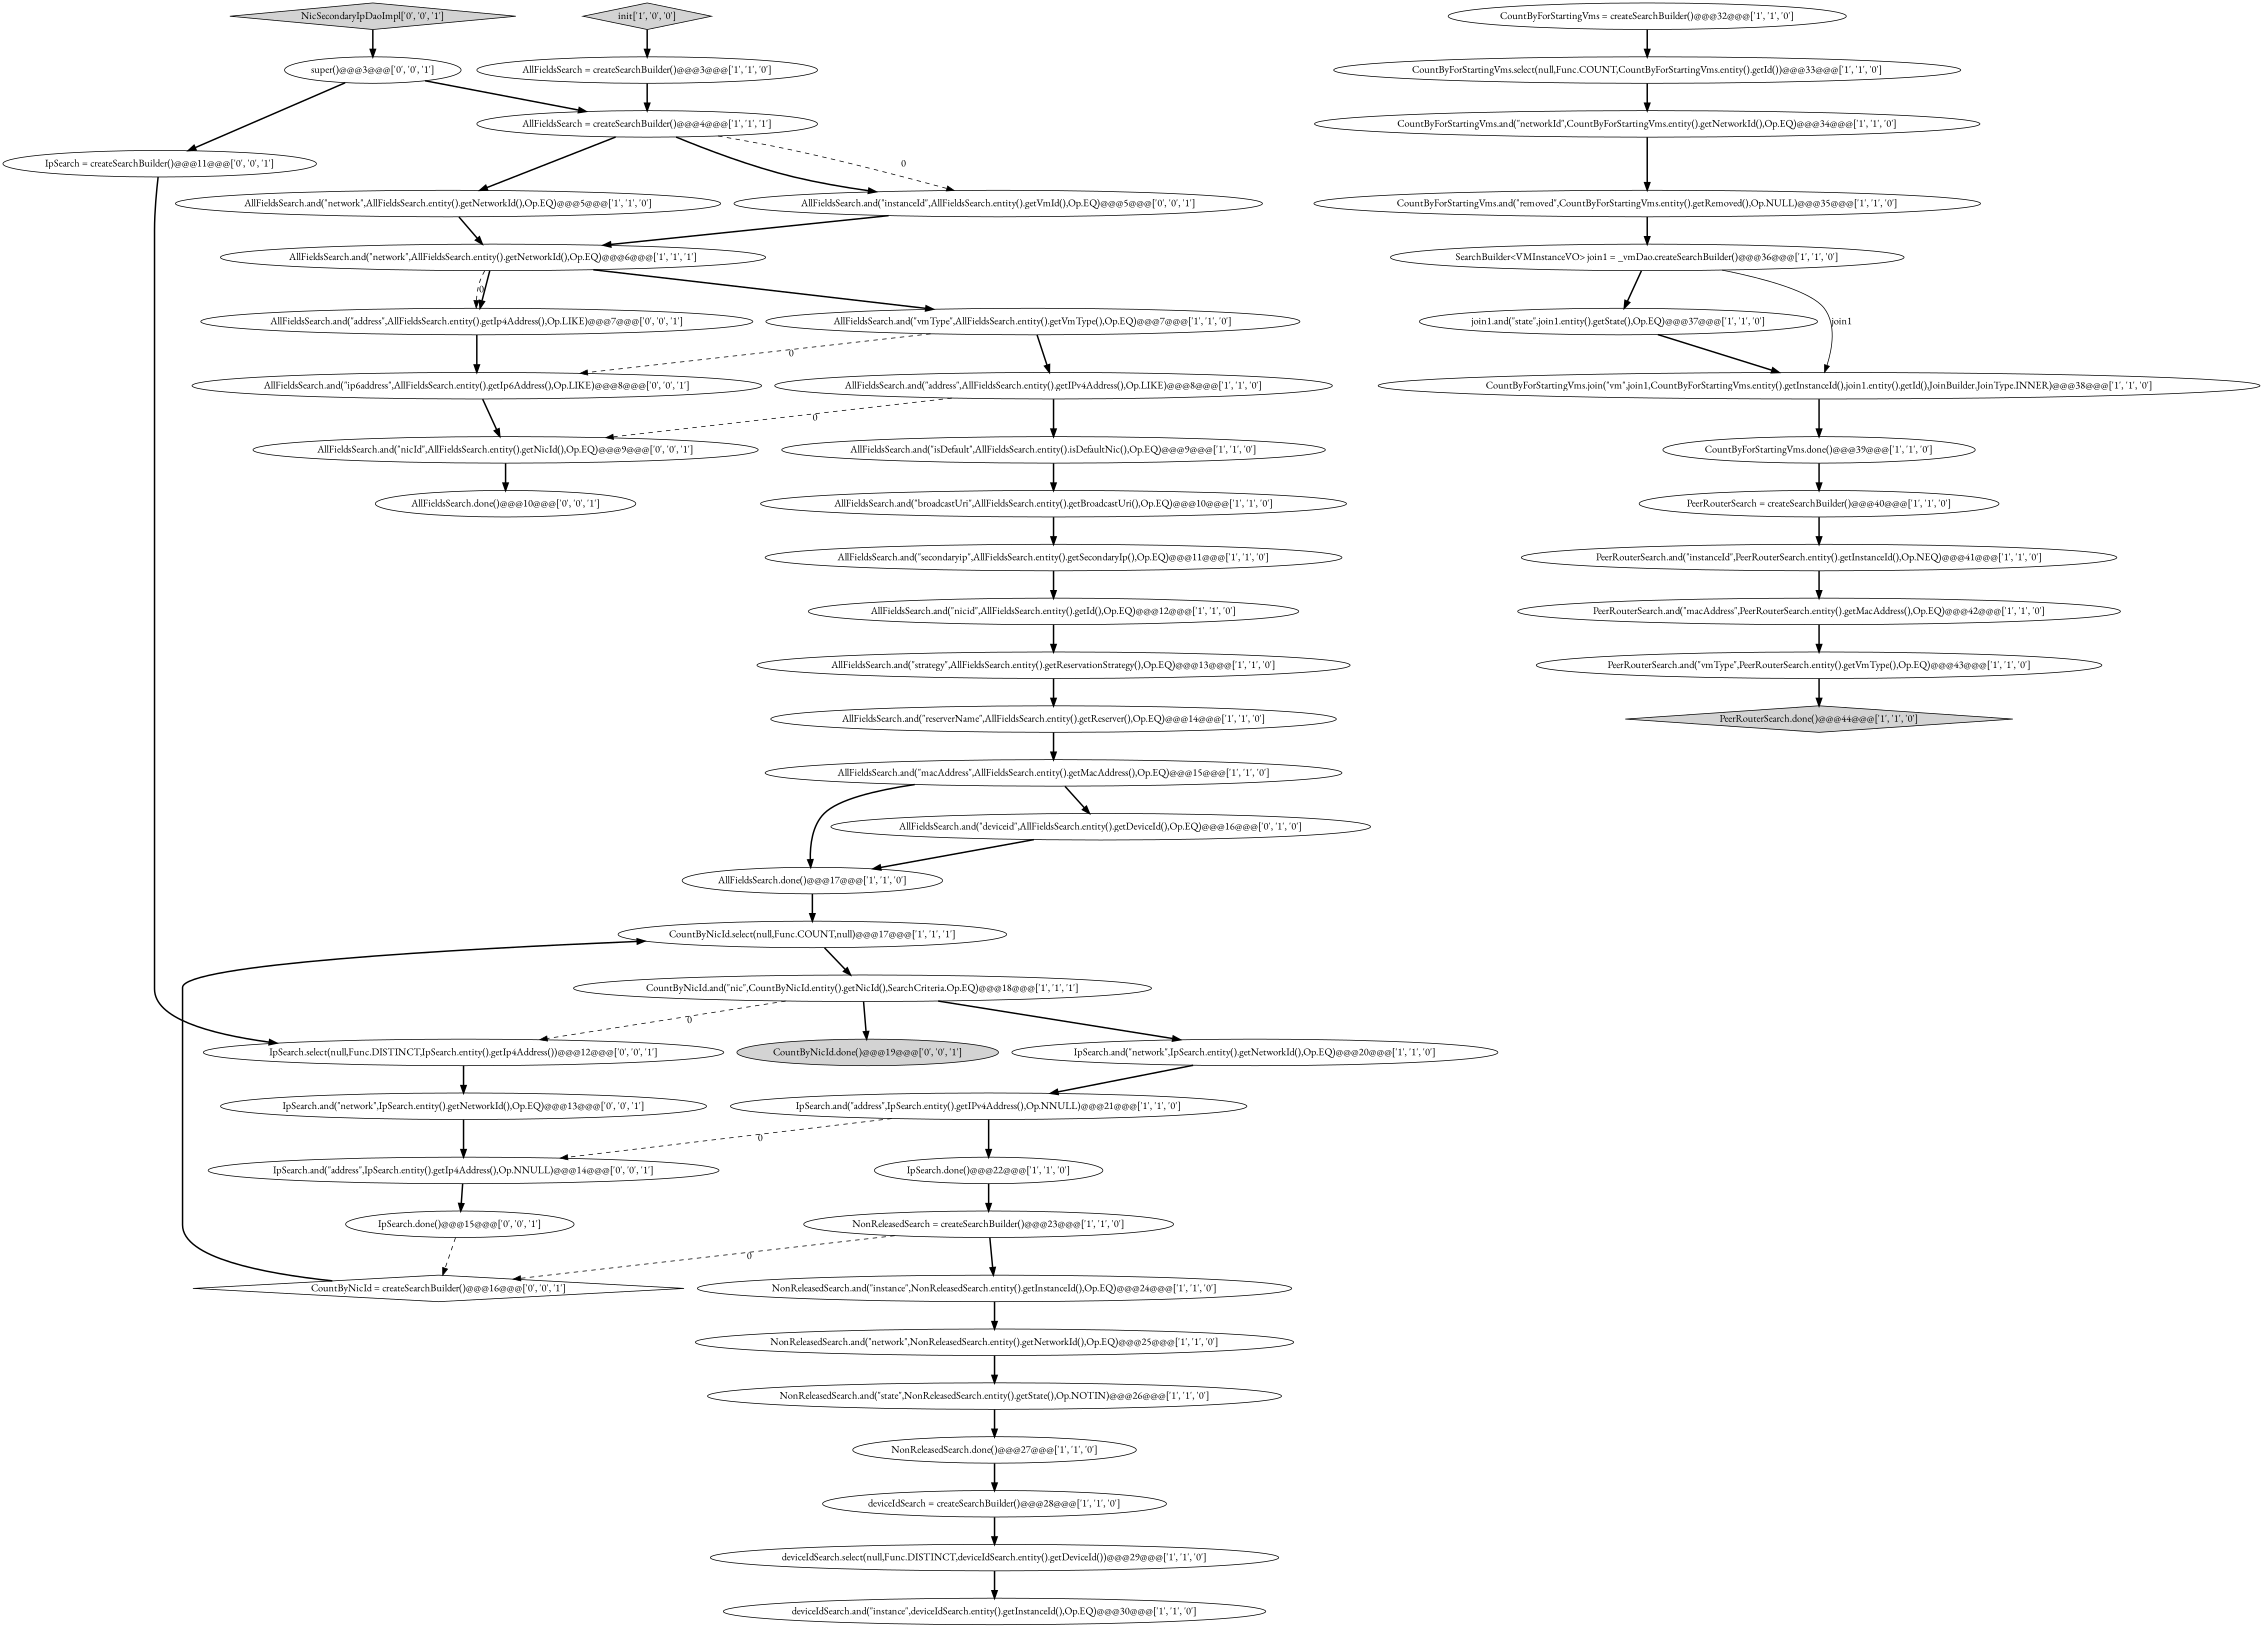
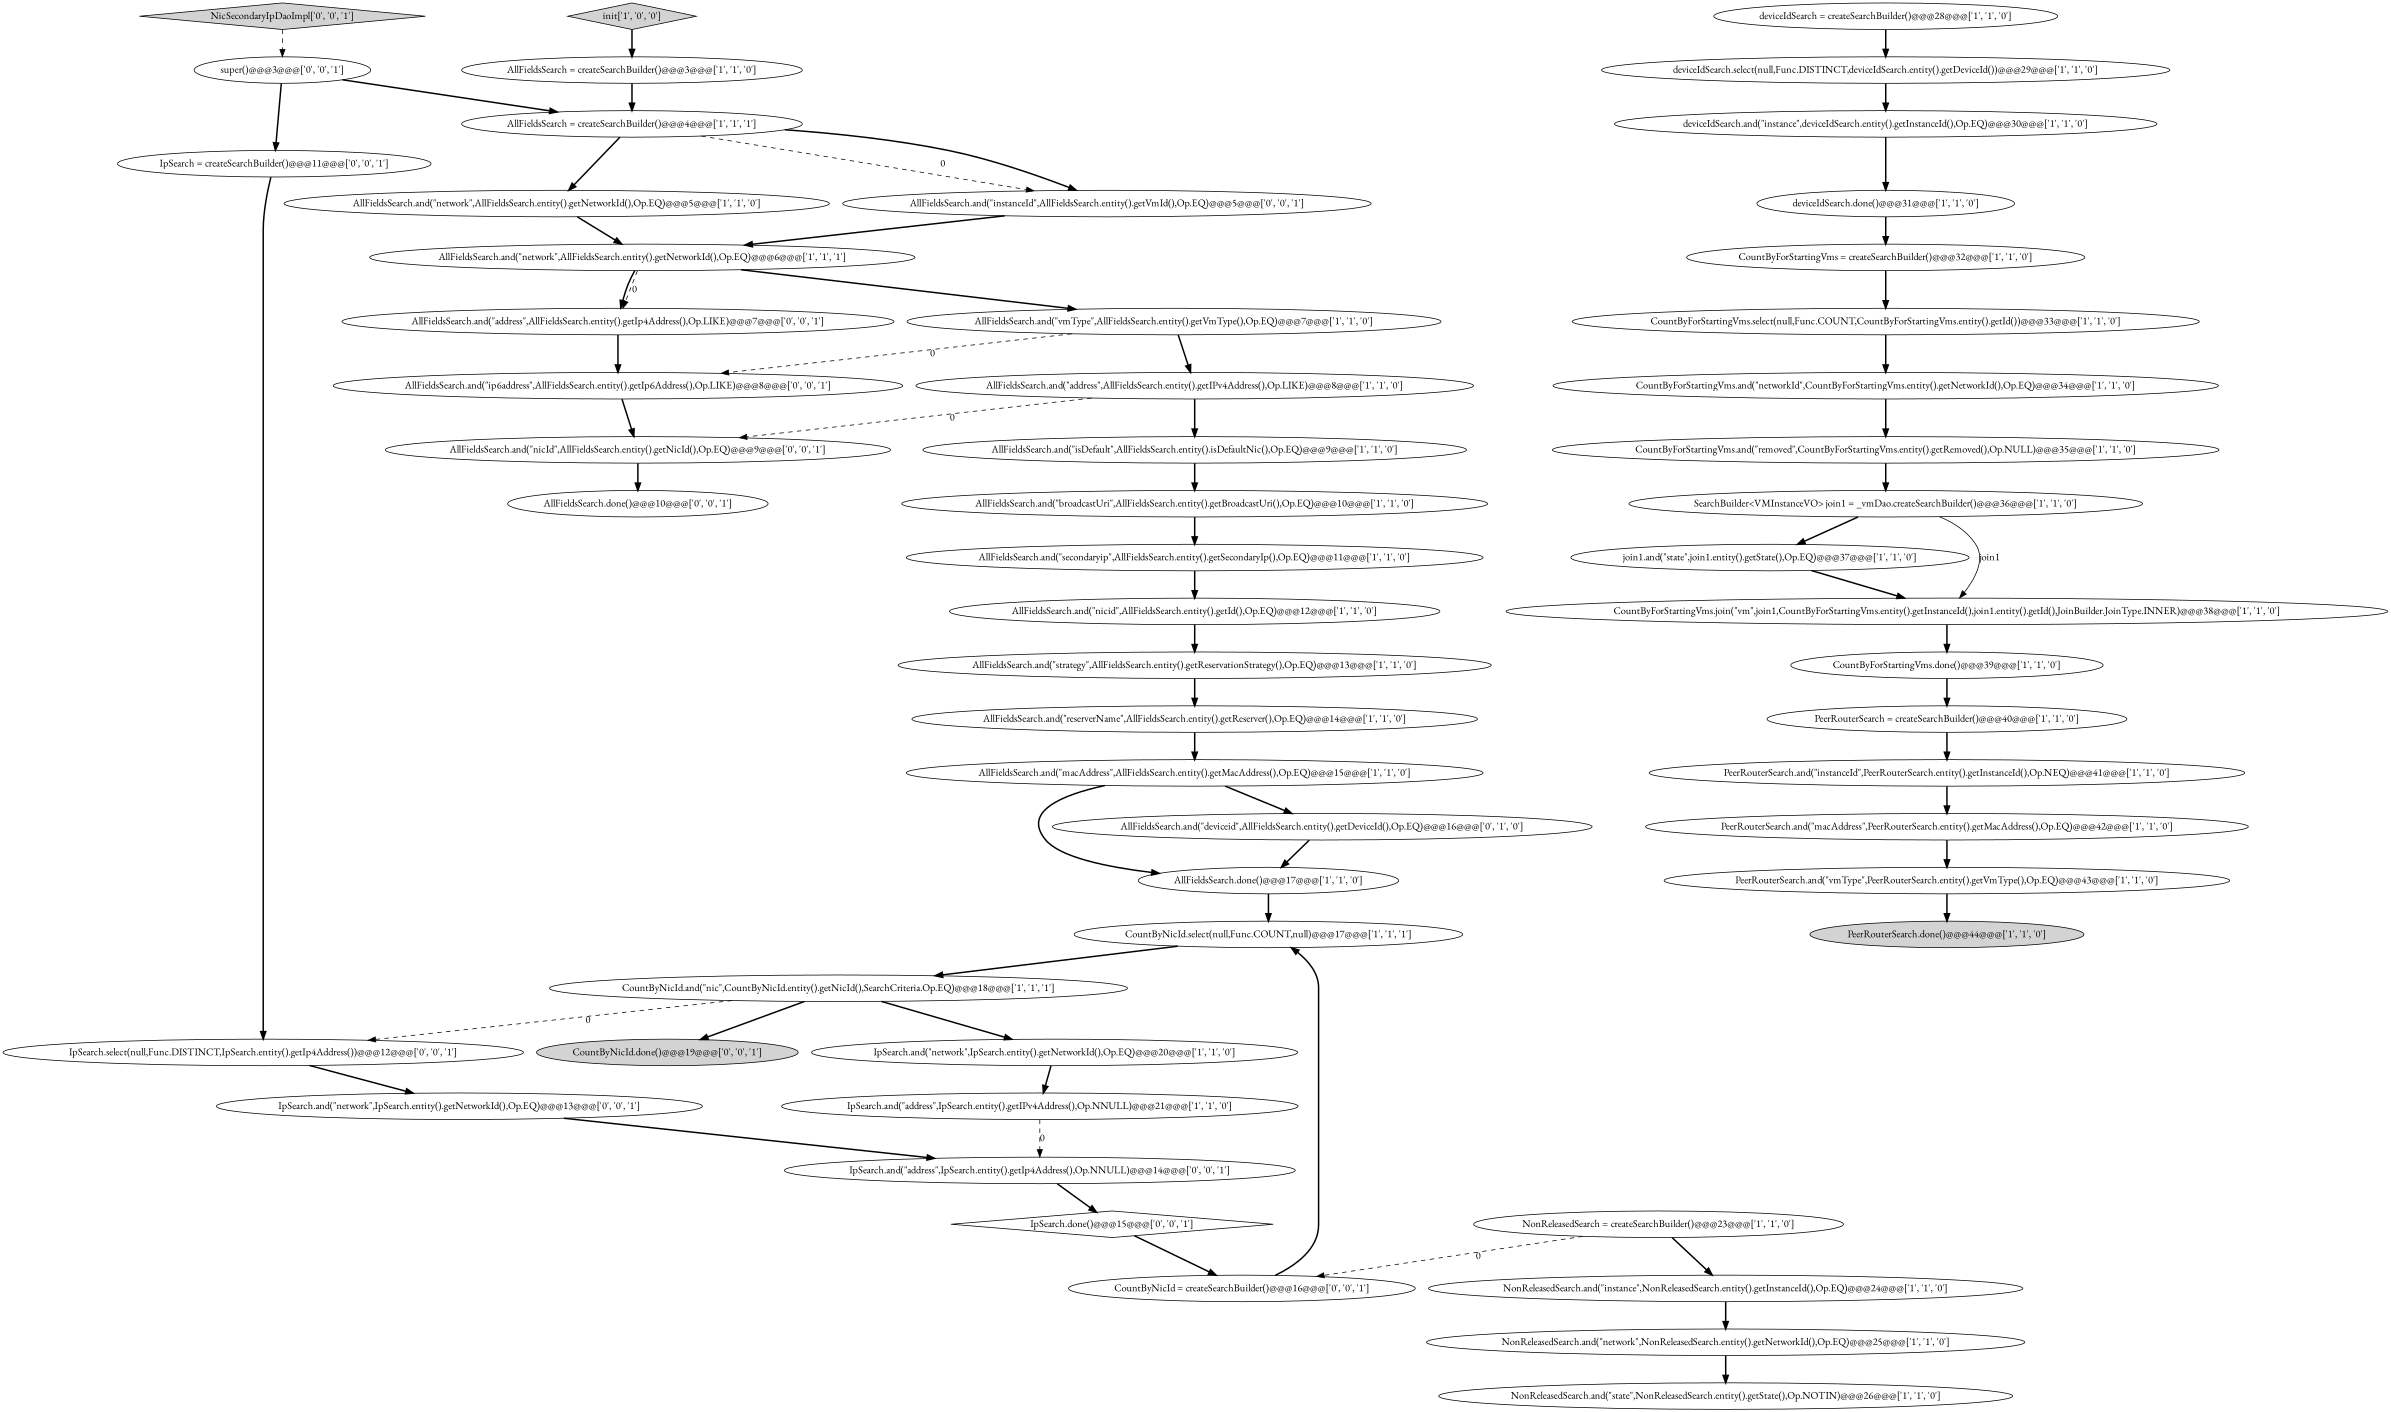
edge "NicSecondaryIpDaoImpl['0', '0', '1']" -> "super()@@@3@@@['0', '0', '1']": style bold -> dashed
node "deviceIdSearch.done()@@@31@@@['1', '1', '0']": added
node "PeerRouterSearch.done()@@@44@@@['1', '1', '0']": shape diamond -> ellipse
node "IpSearch.done()@@@22@@@['1', '1', '0']": removed
node "IpSearch.done()@@@15@@@['0', '0', '1']": shape ellipse -> diamond
edge "IpSearch.done()@@@15@@@['0', '0', '1']" -> "CountByNicId = createSearchBuilder()@@@16@@@['0', '0', '1']": style dashed -> bold
node "CountByNicId = createSearchBuilder()@@@16@@@['0', '0', '1']": shape diamond -> ellipse
node "NonReleasedSearch.done()@@@27@@@['1', '1', '0']": removed
